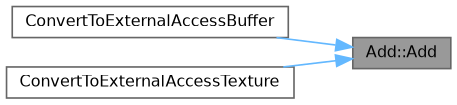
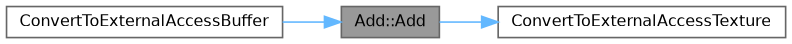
edge "ConvertToExternalAccessTexture" -> "Add::Add": reversed
